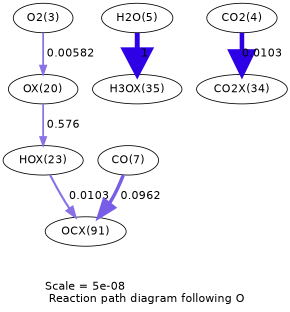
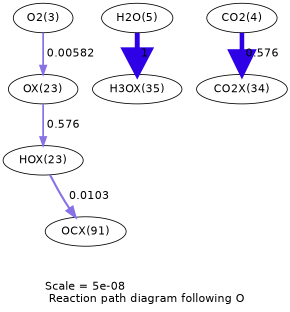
edge "CO2(4)" -> "CO2X(34)": label " 0.0103" -> " 0.576"
node "OX(20)": label "OX(20)" -> "OX(23)"
node "CO(7)": removed
